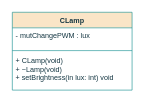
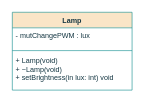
node "CLamp": label "CLamp" -> "Lamp"
node "+ CLamp(void) + ~Lamp(void) + setBrightness(in lux: int) void": label "+ CLamp(void) + ~Lamp(void) + setBrightness(in lux: int) void" -> "+ Lamp(void) + ~Lamp(void) + setBrightness(in lux: int) void"
